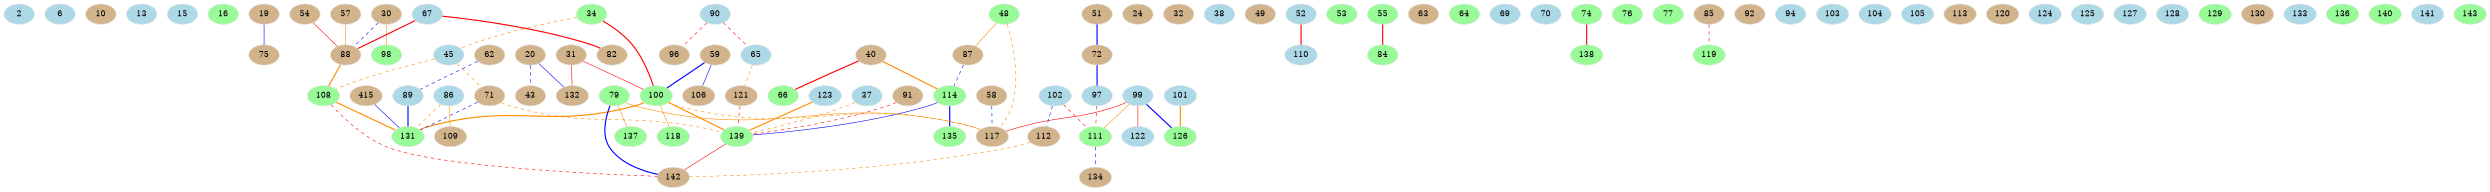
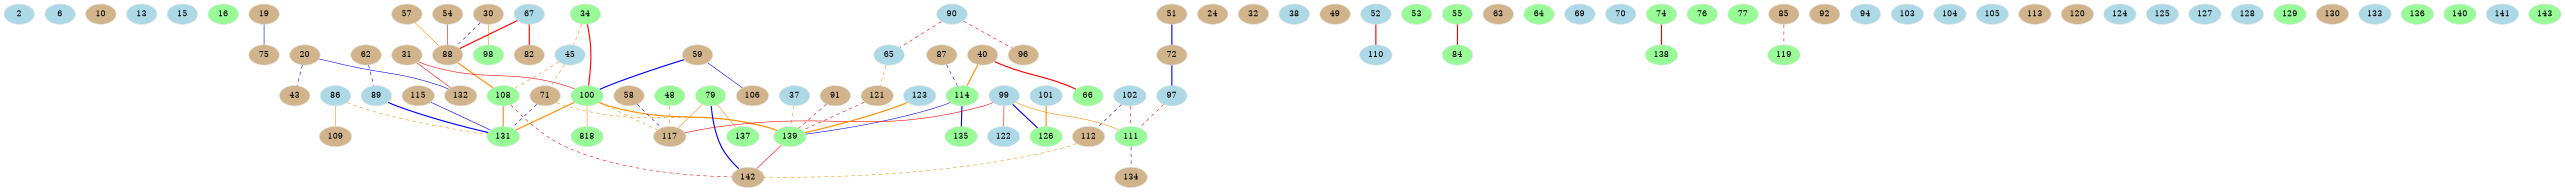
edge "48" -- "87": removed
node "415": label "415" -> "115"
node "118": label "118" -> "818"
